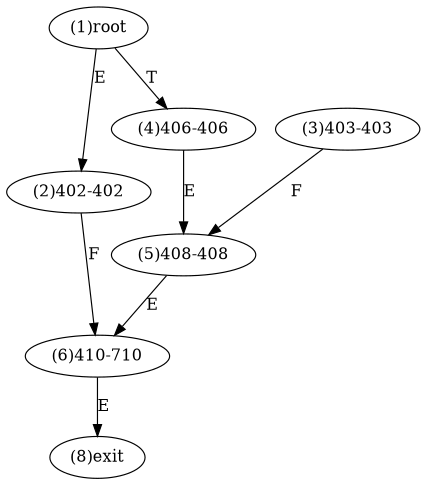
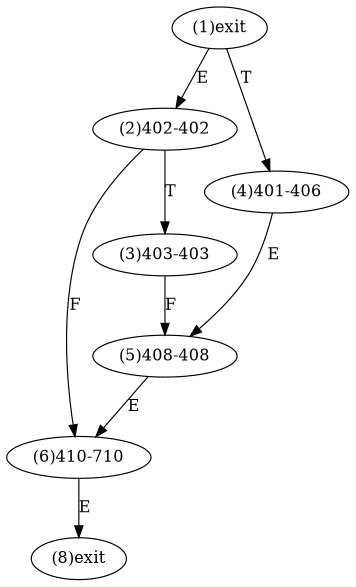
node "(1)root": label "(1)root" -> "(1)exit"
node "(4)406-406": label "(4)406-406" -> "(4)401-406"
edge "(2)402-402" -> "(3)403-403": added, label "T"
